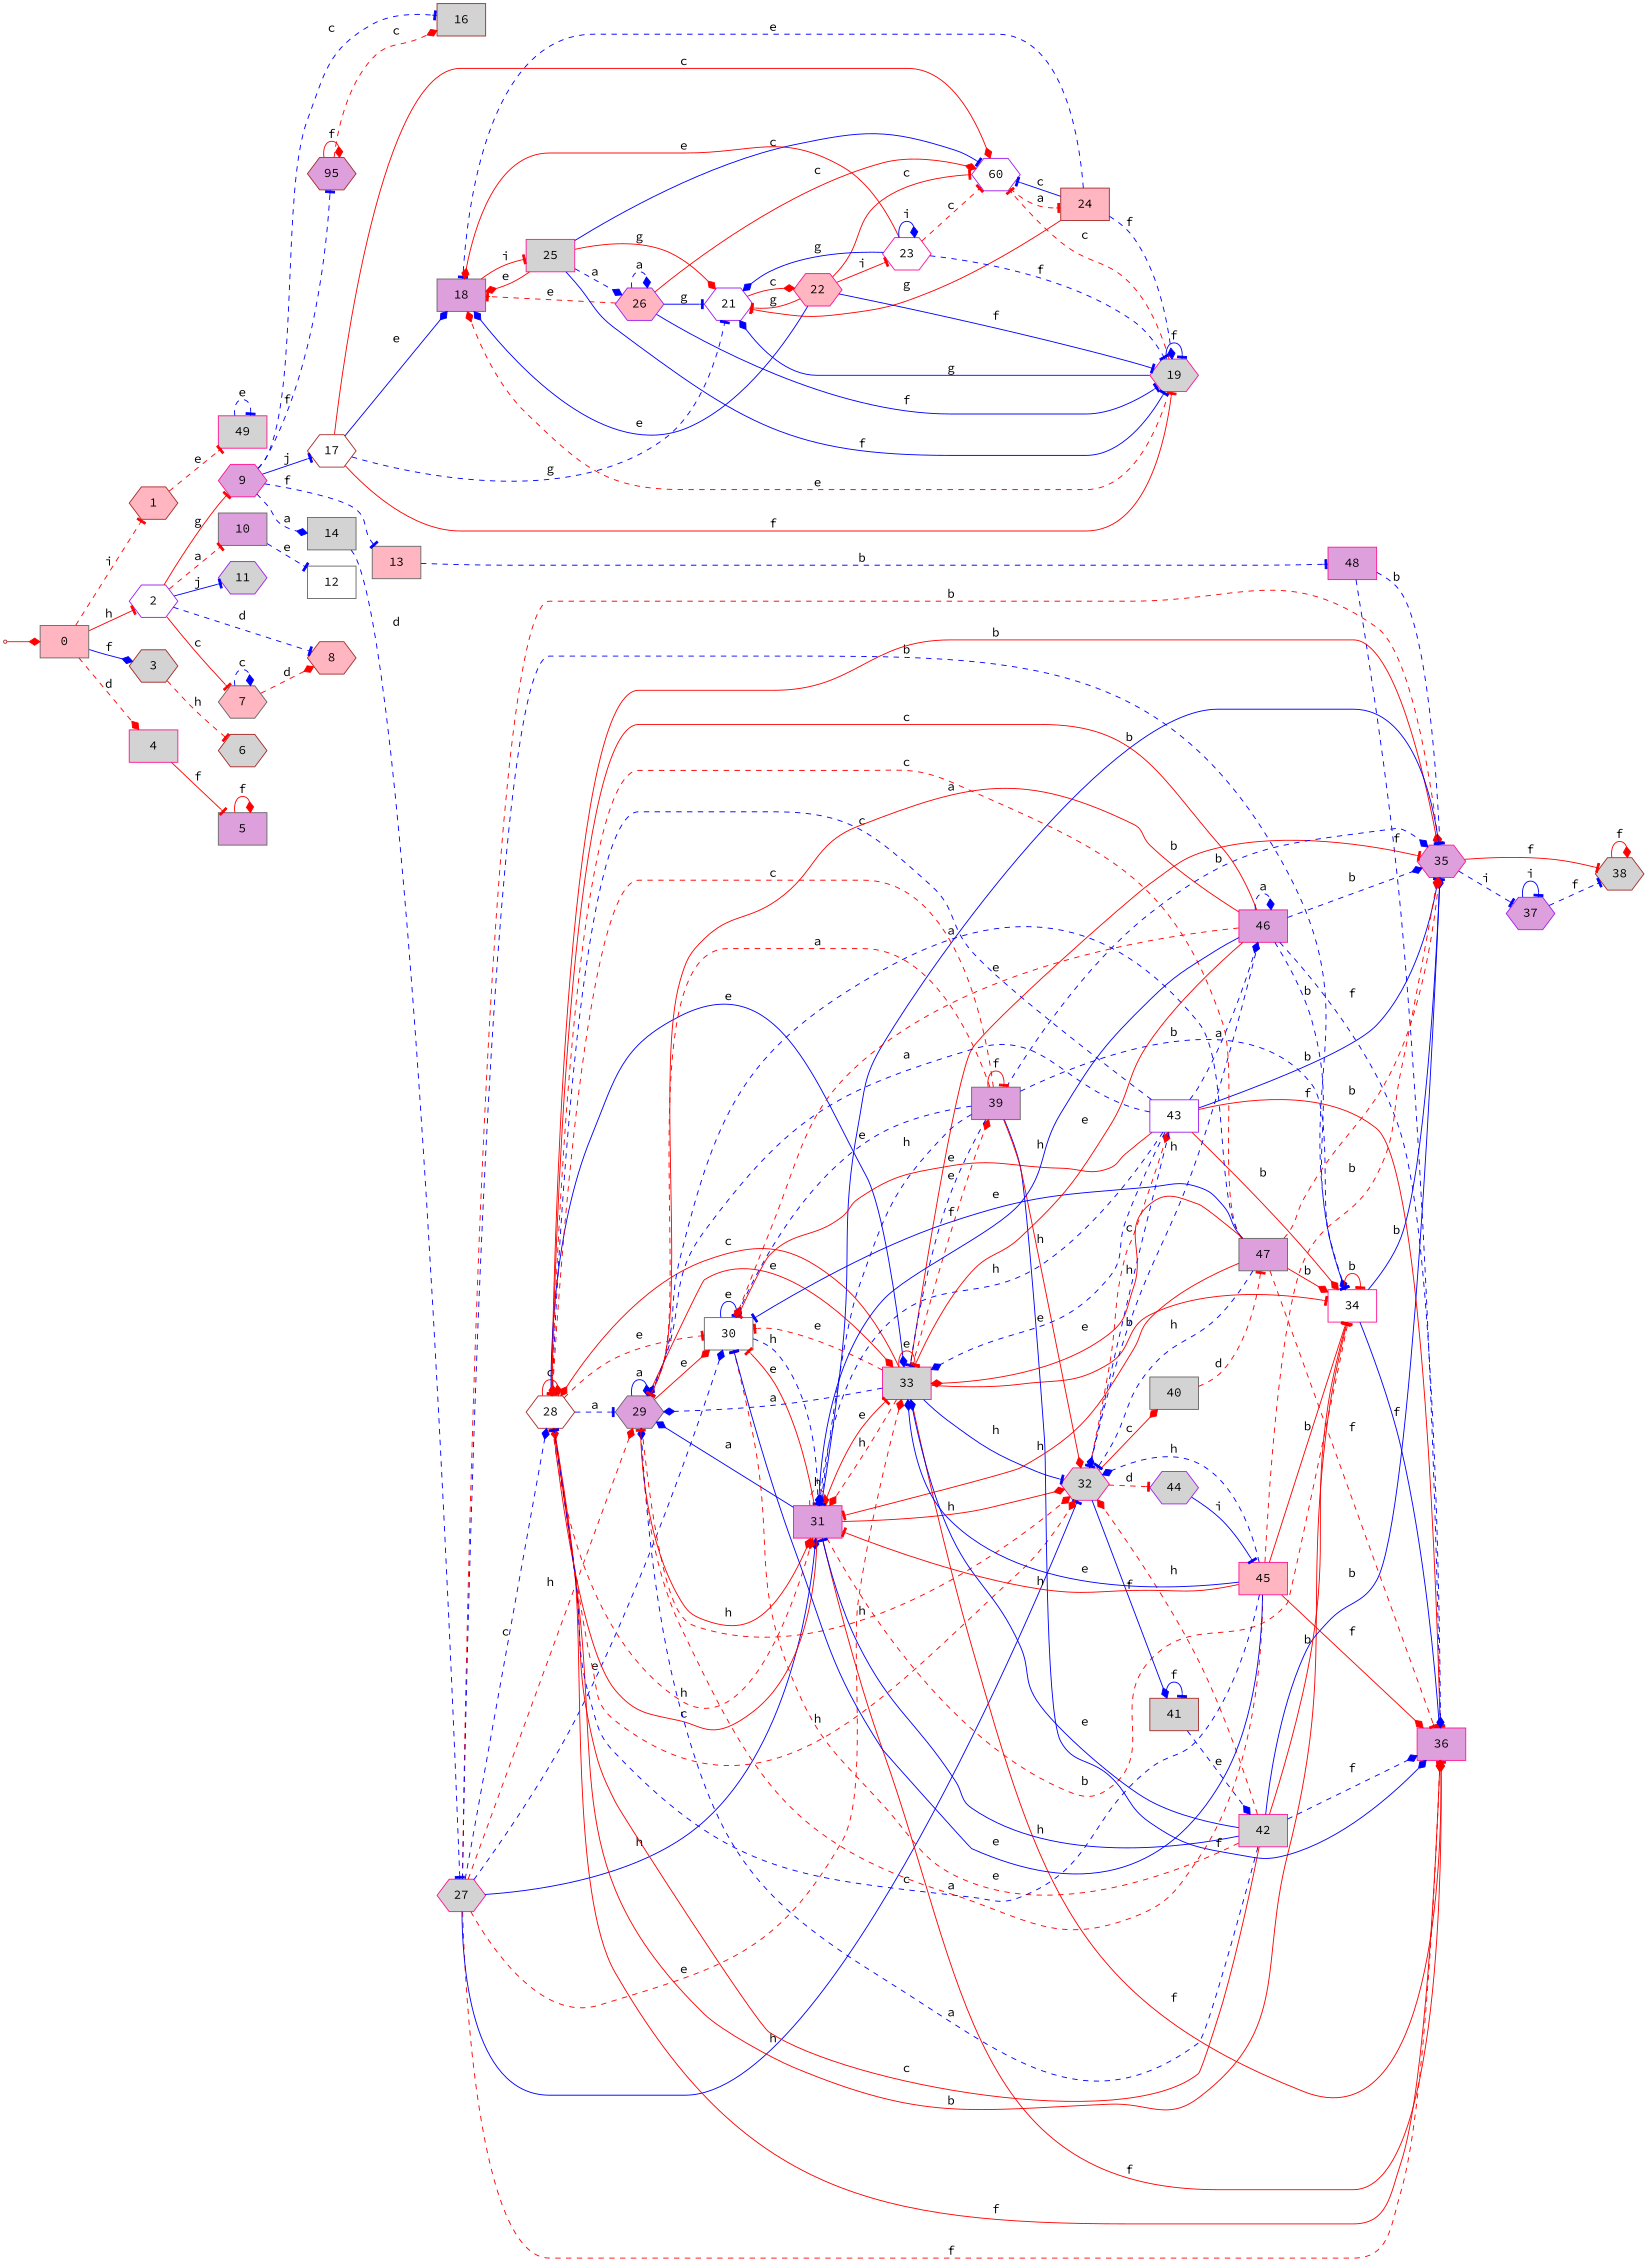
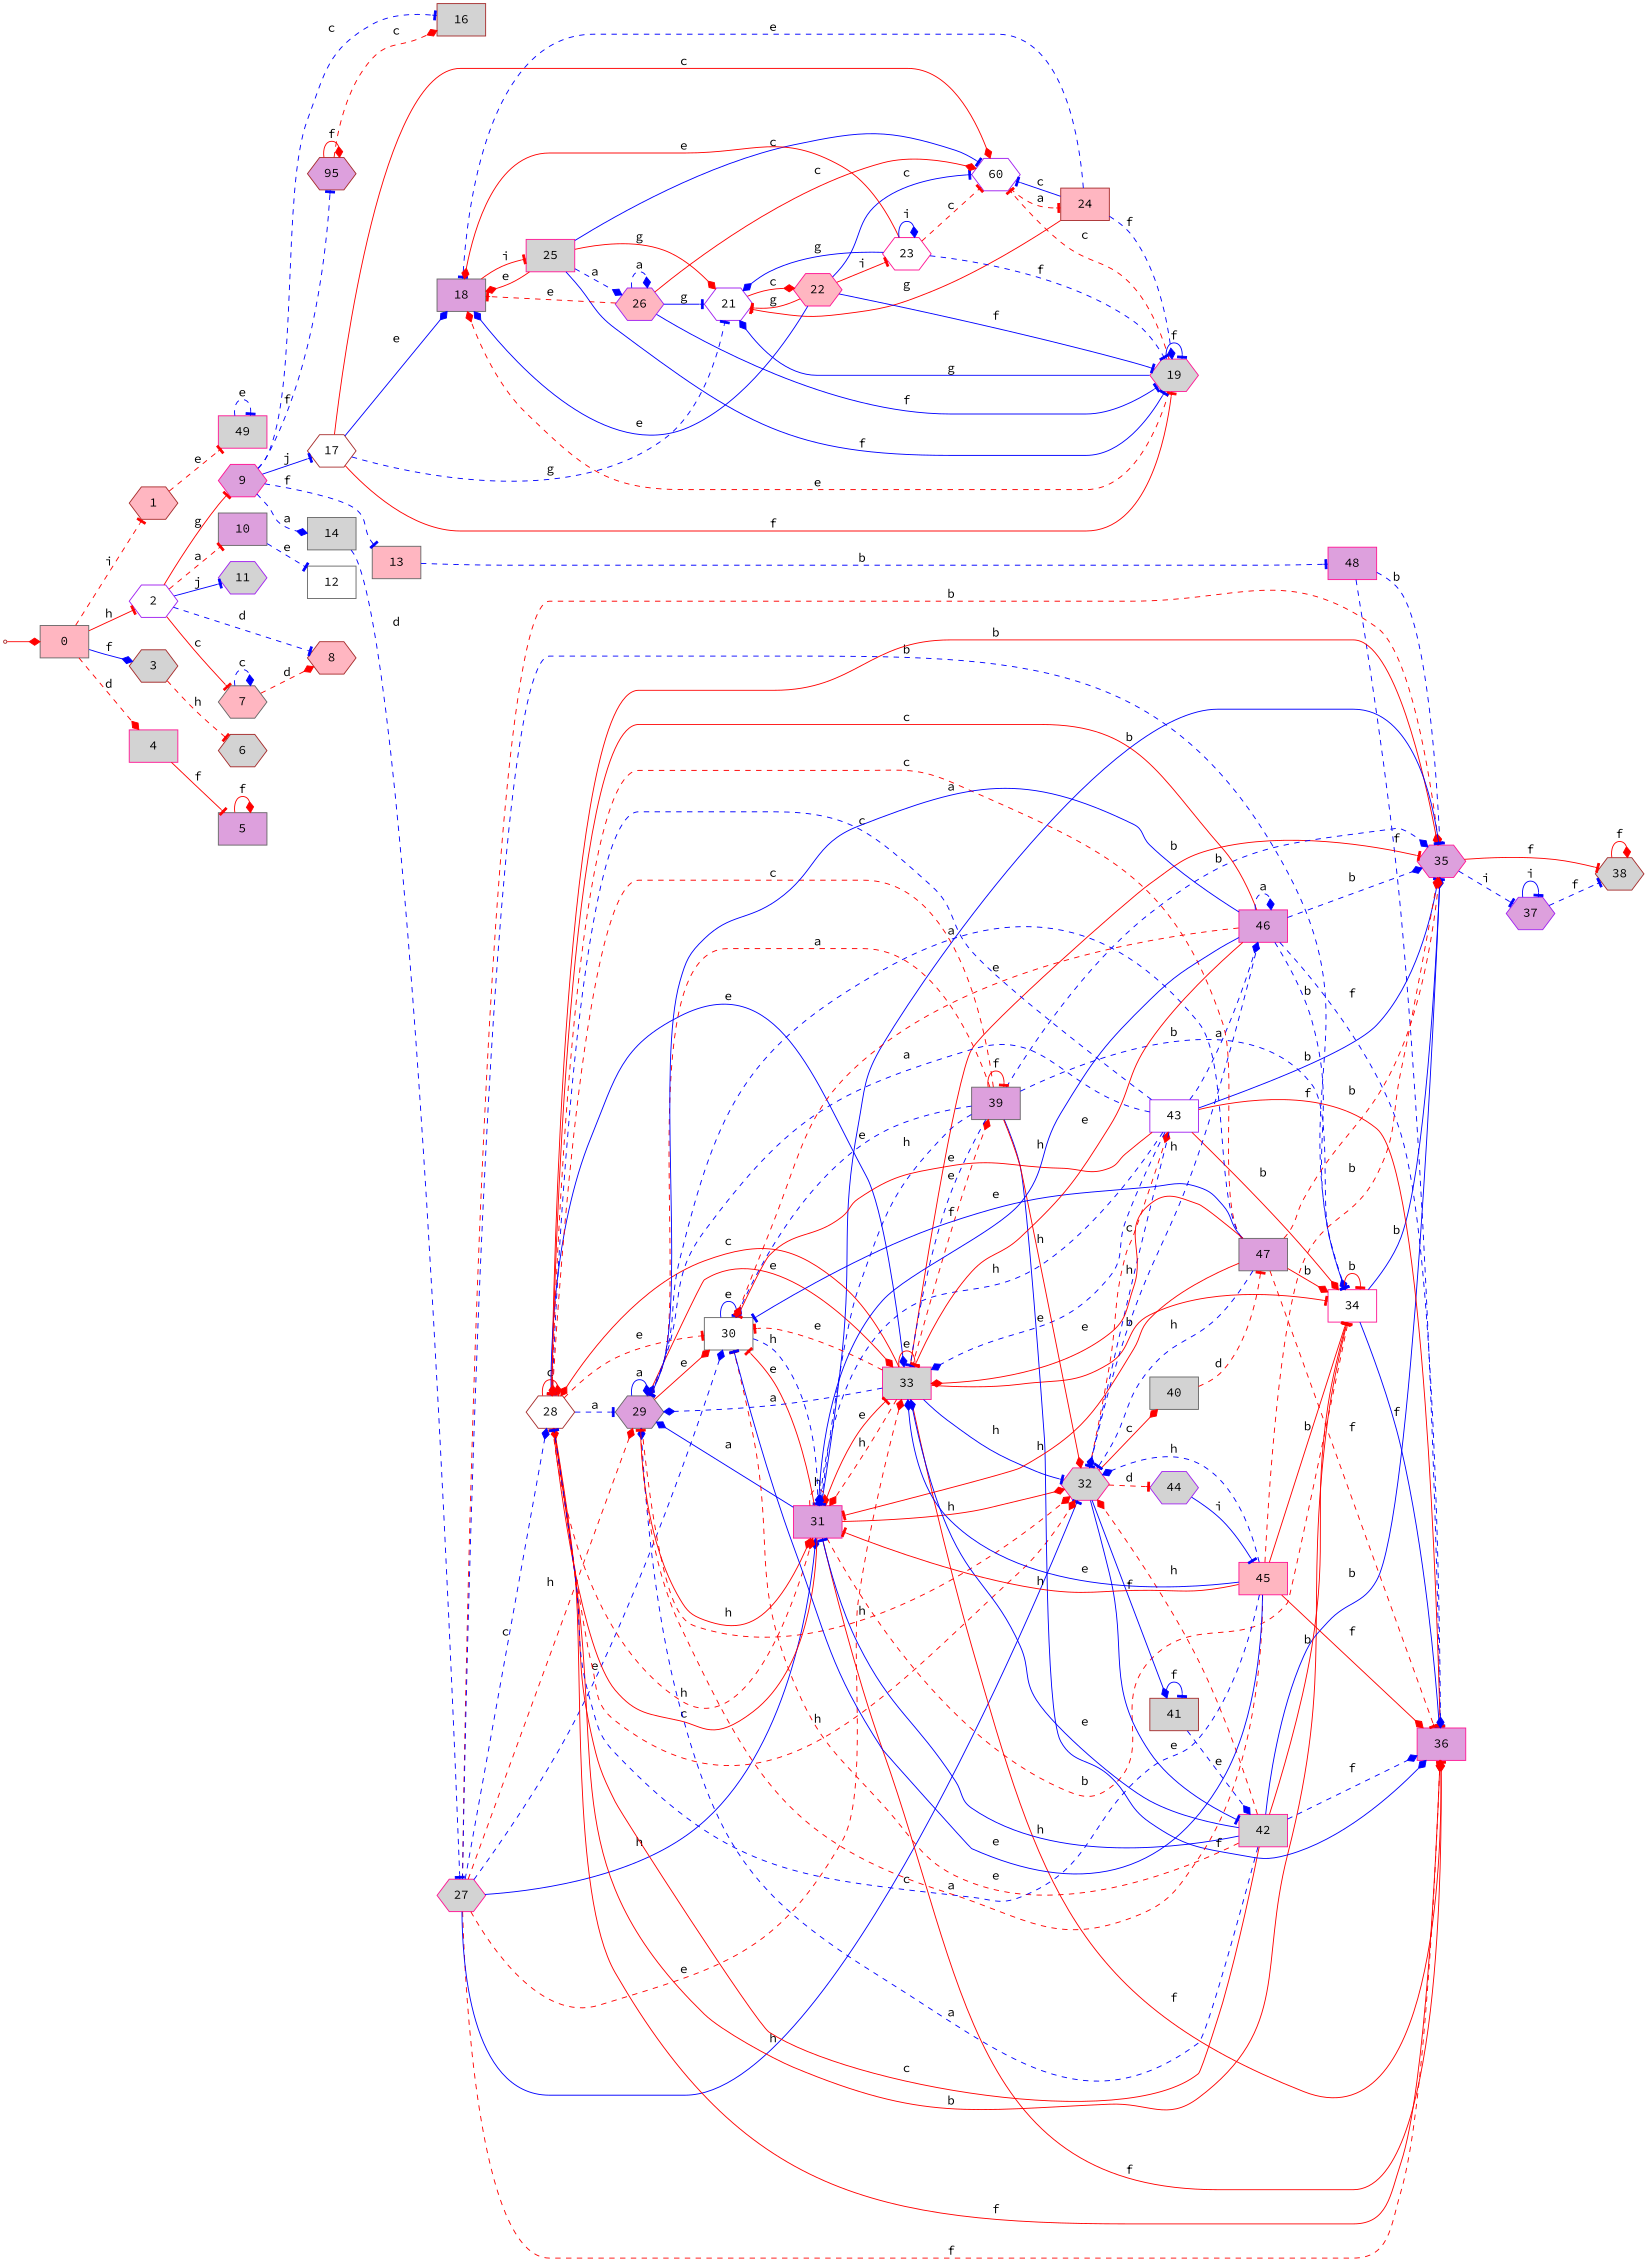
edge "22" -> "60": color red -> blue
edge "46" -> "29": color red -> blue
edge "32" -> "42": added, label "e"
